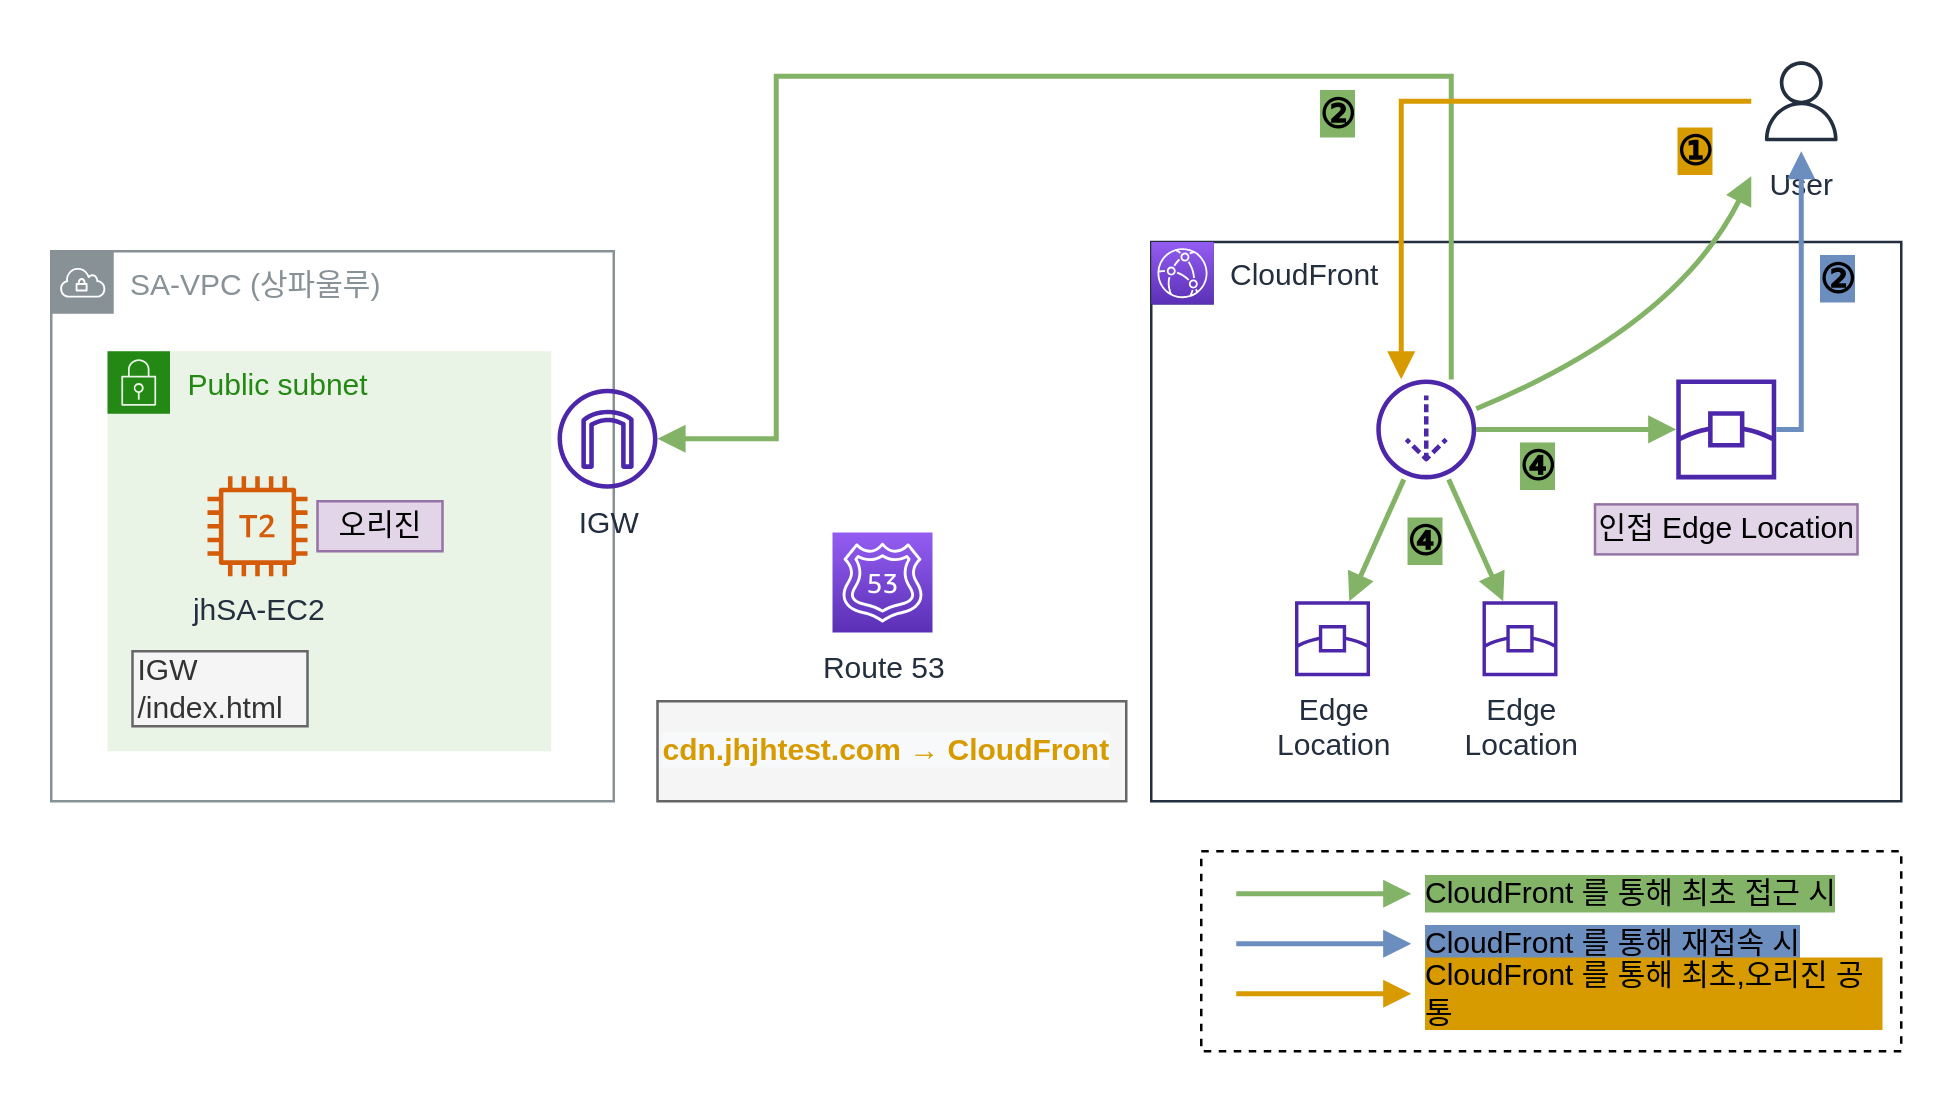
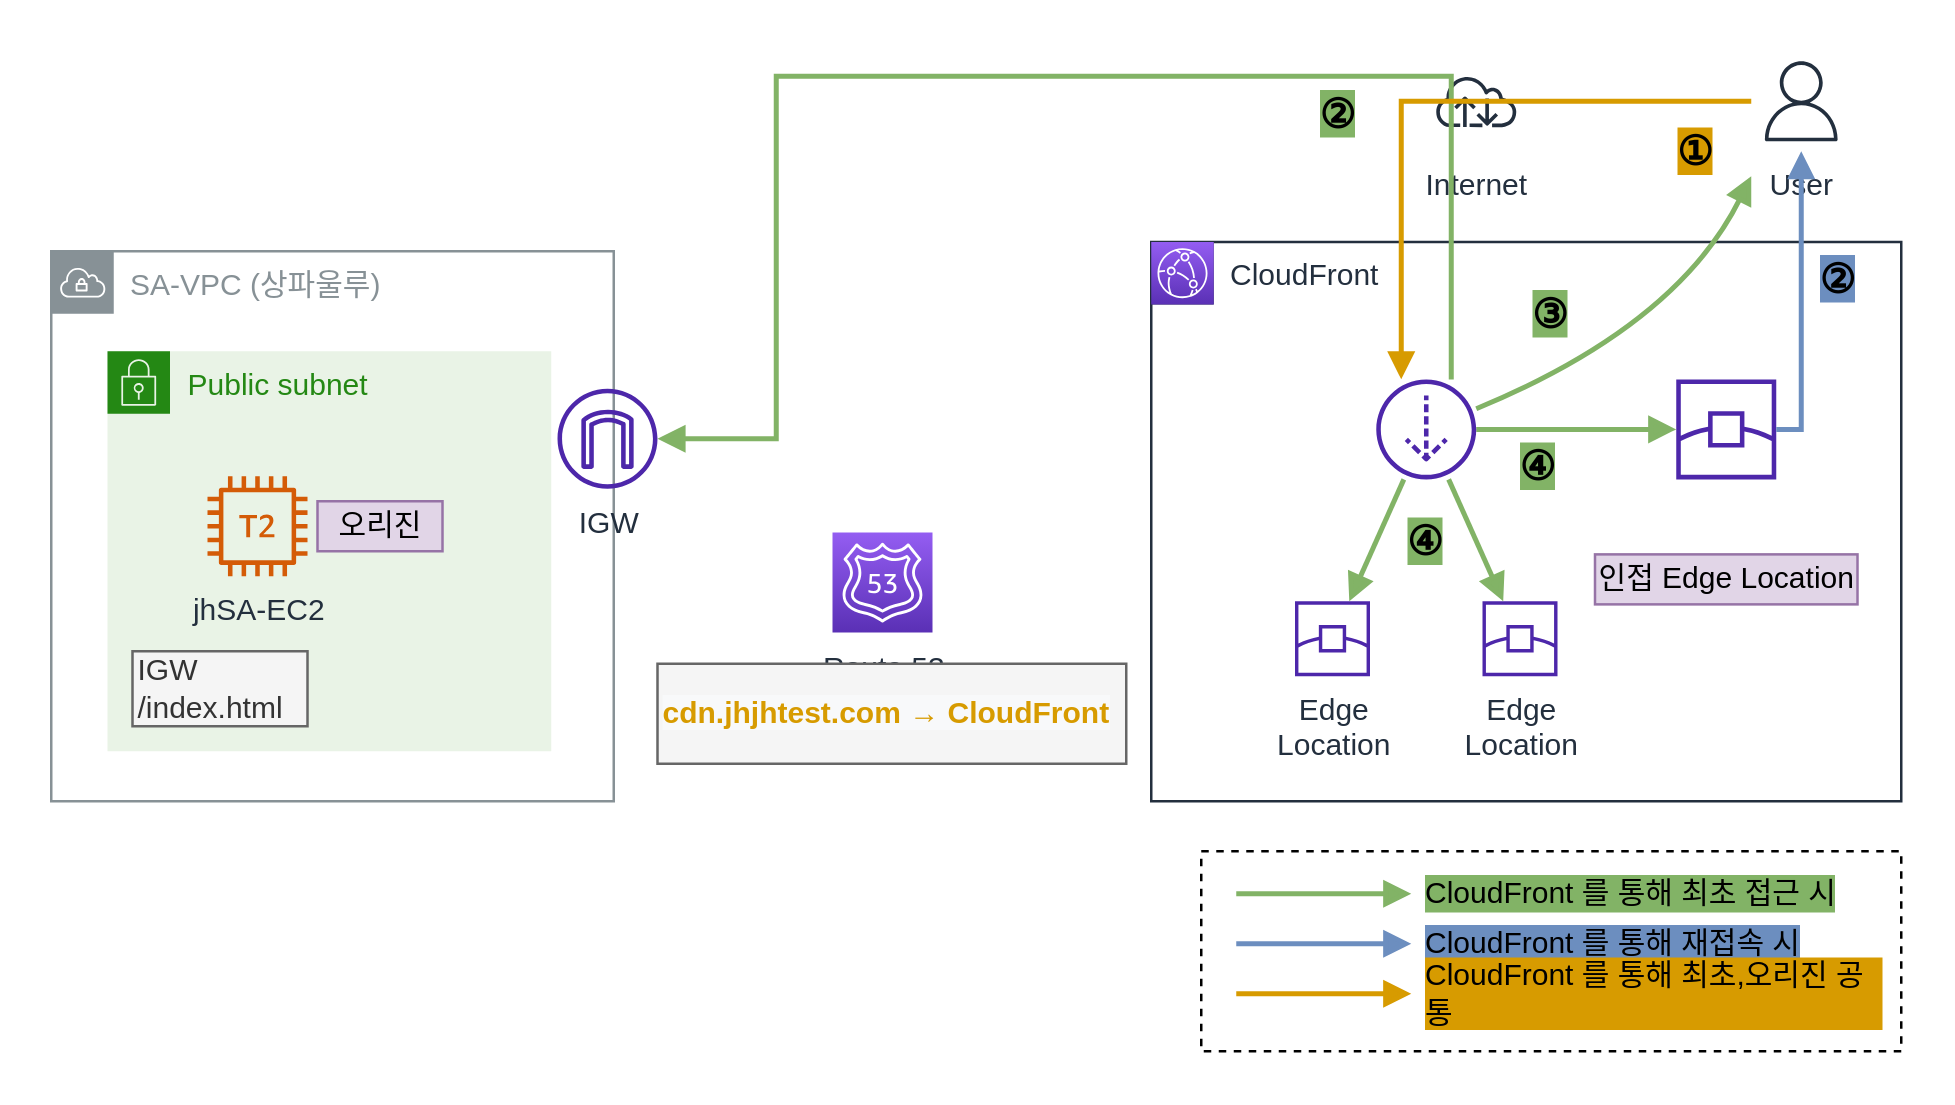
node "Internet": added
node "③": added
node "인접 Edge Location": moved (1726, 529) -> (1726, 579)
node "cdn.jhjhtest.com → CloudFront": moved (892, 751) -> (892, 714)
